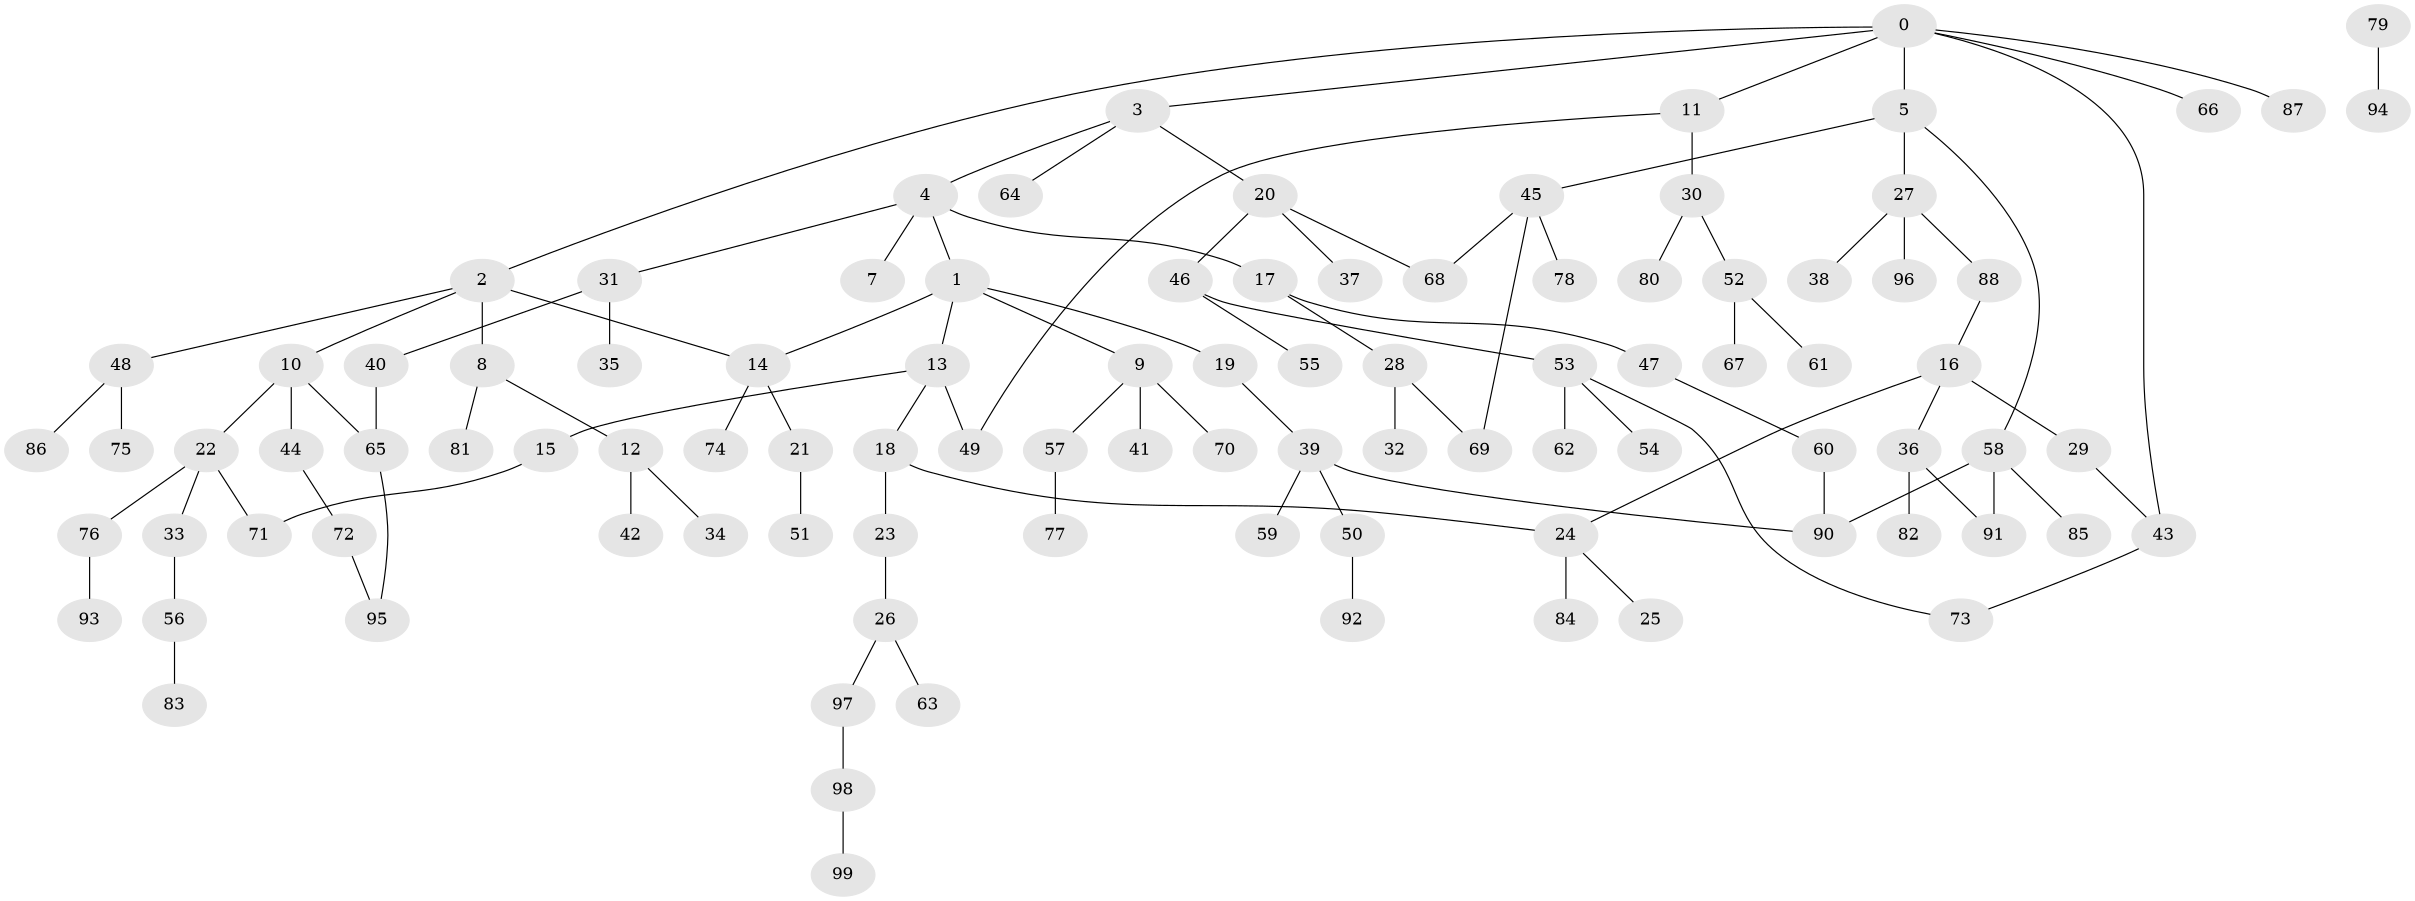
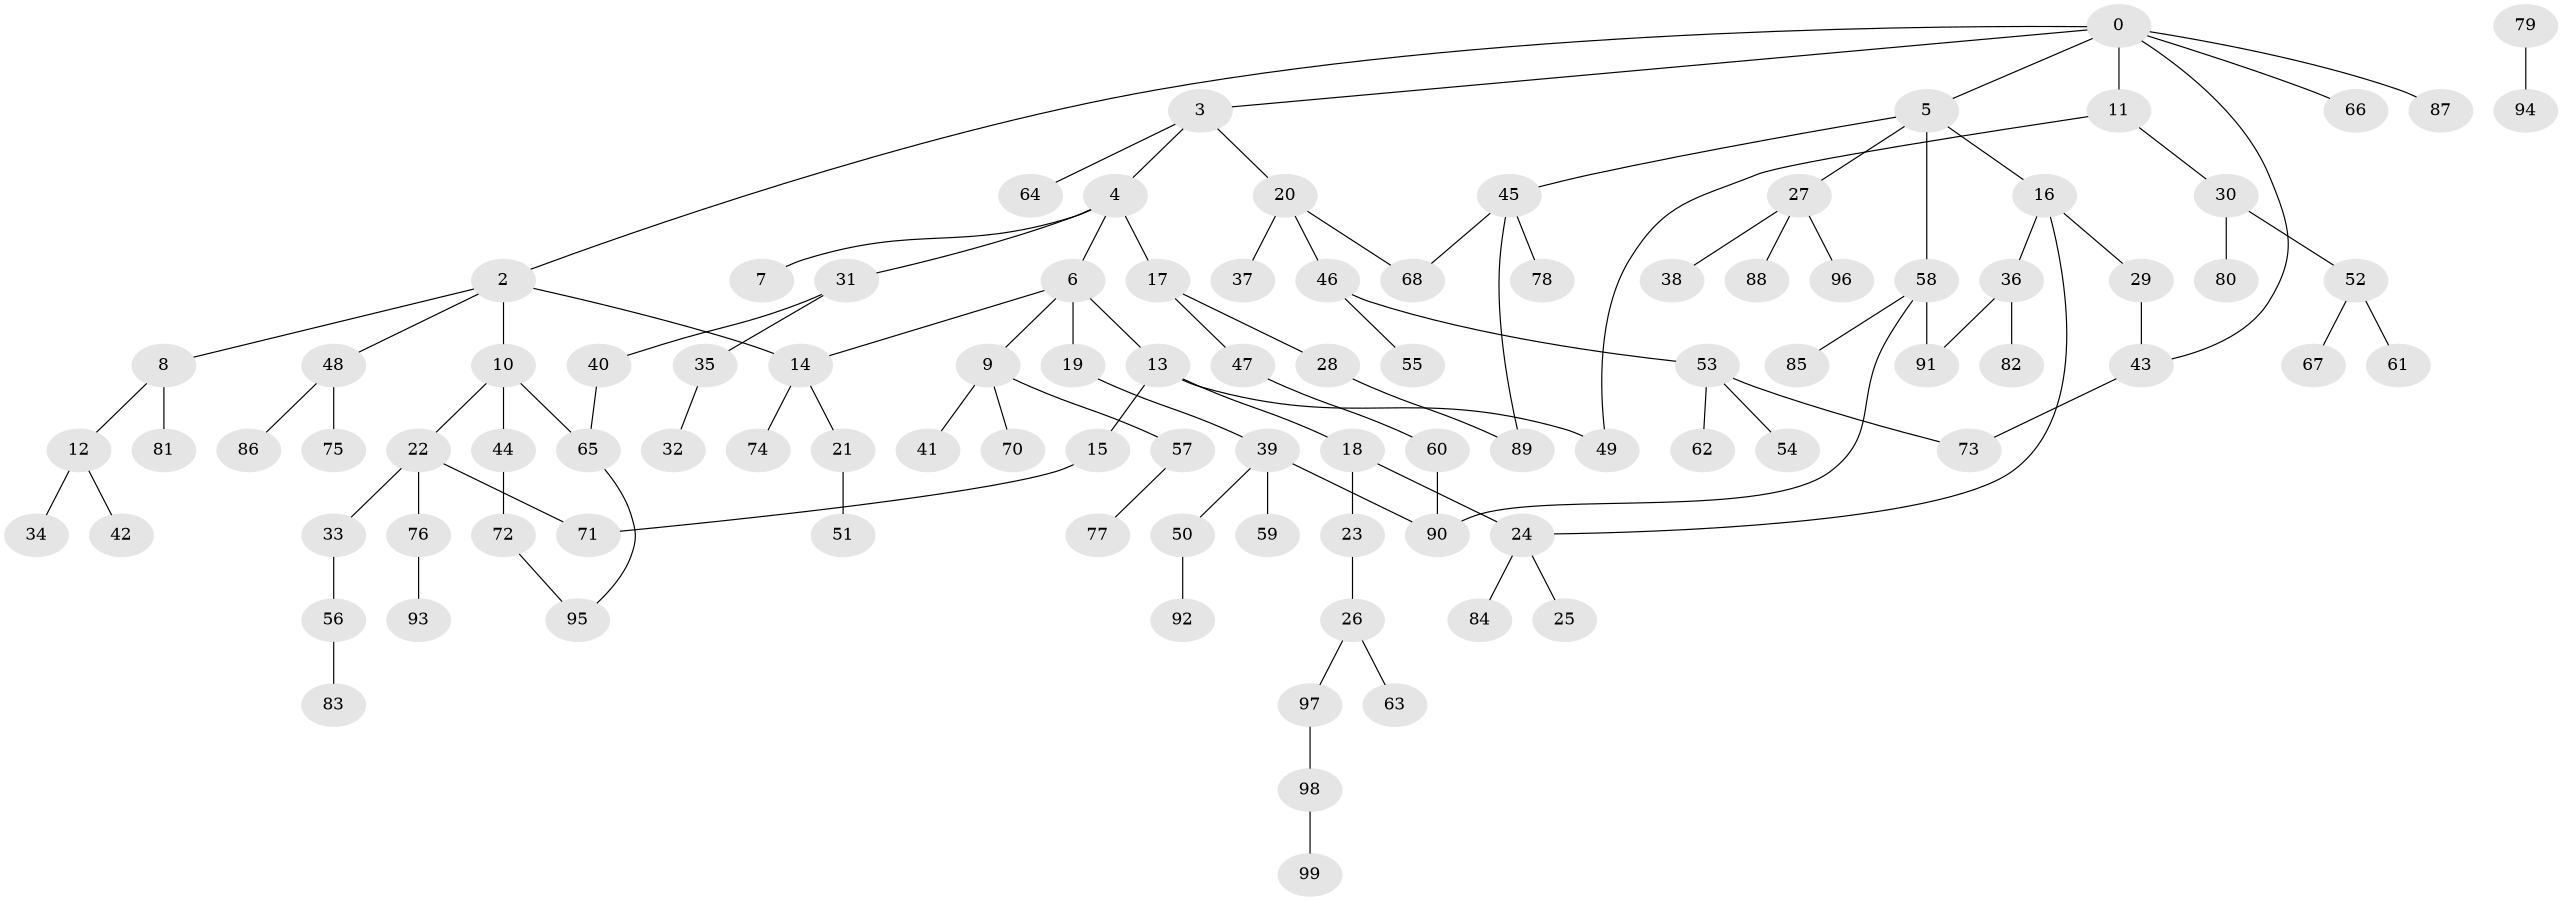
node "1": label "1" -> "6"
edge "88" -- "16": now "5" -- "16"
edge "28" -- "32": now "35" -- "32"
node "69": label "69" -> "89"
